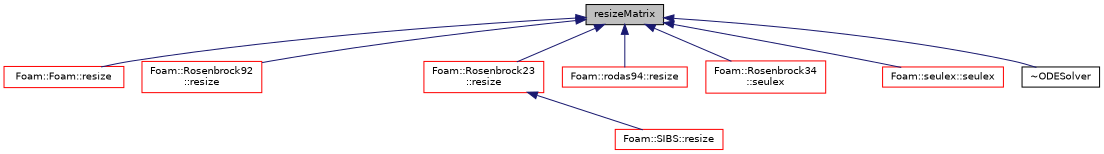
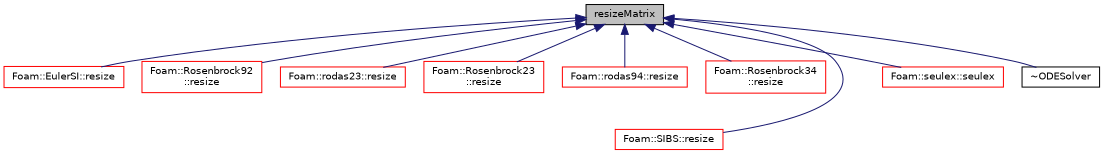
node "Foam::Foam::resize": label "Foam::Foam::resize" -> "Foam::EulerSI::resize"
node "Foam::rodas23::resize": added
node "Foam::Rosenbrock34 ::seulex": label "Foam::Rosenbrock34 ::seulex" -> "Foam::Rosenbrock34 ::resize"
edge "Foam::SIBS::resize" -> "Foam::Rosenbrock23 ::resize": now "Foam::SIBS::resize" -> "resizeMatrix"
